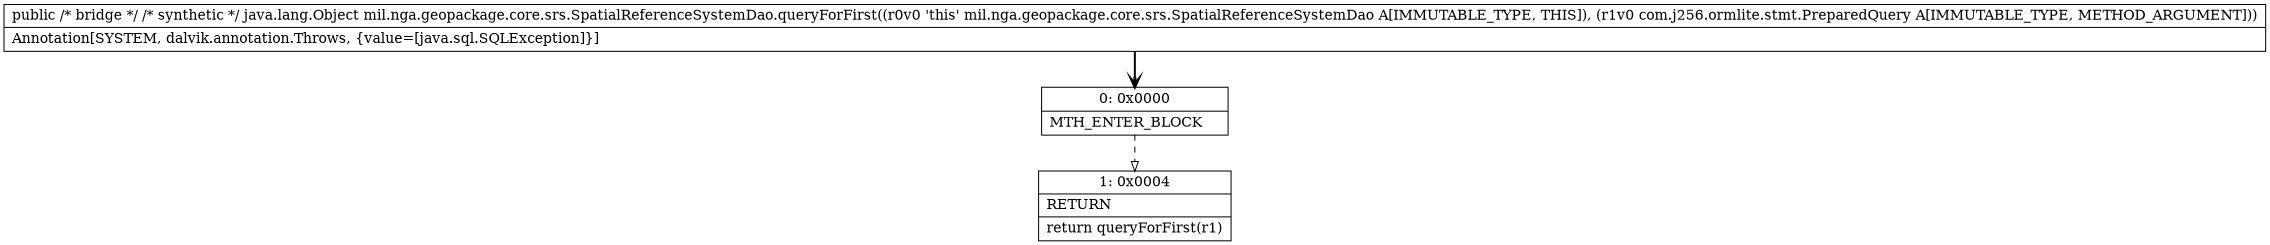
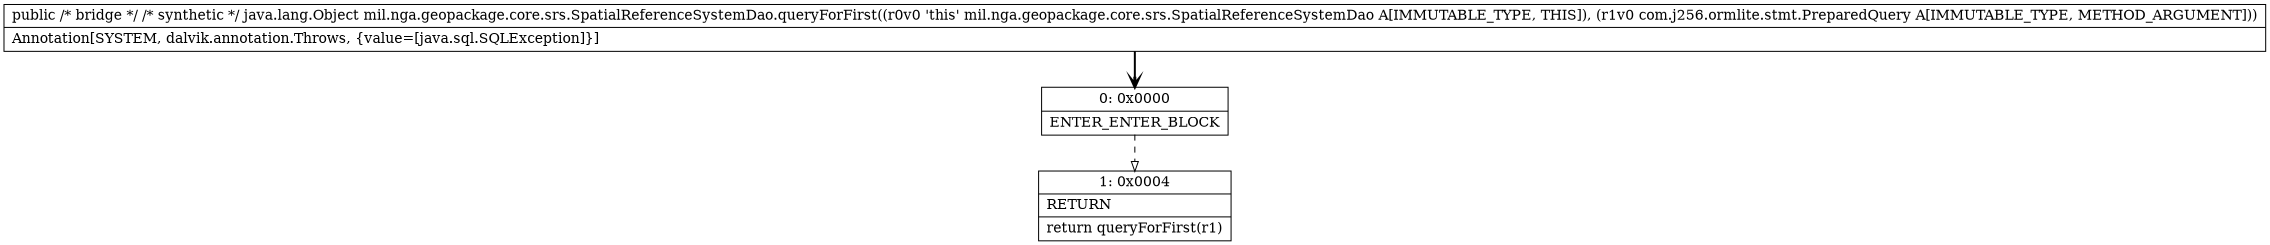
node "0: 0x0000": text "MTH_ENTER_BLOCK" -> "ENTER_ENTER_BLOCK"
